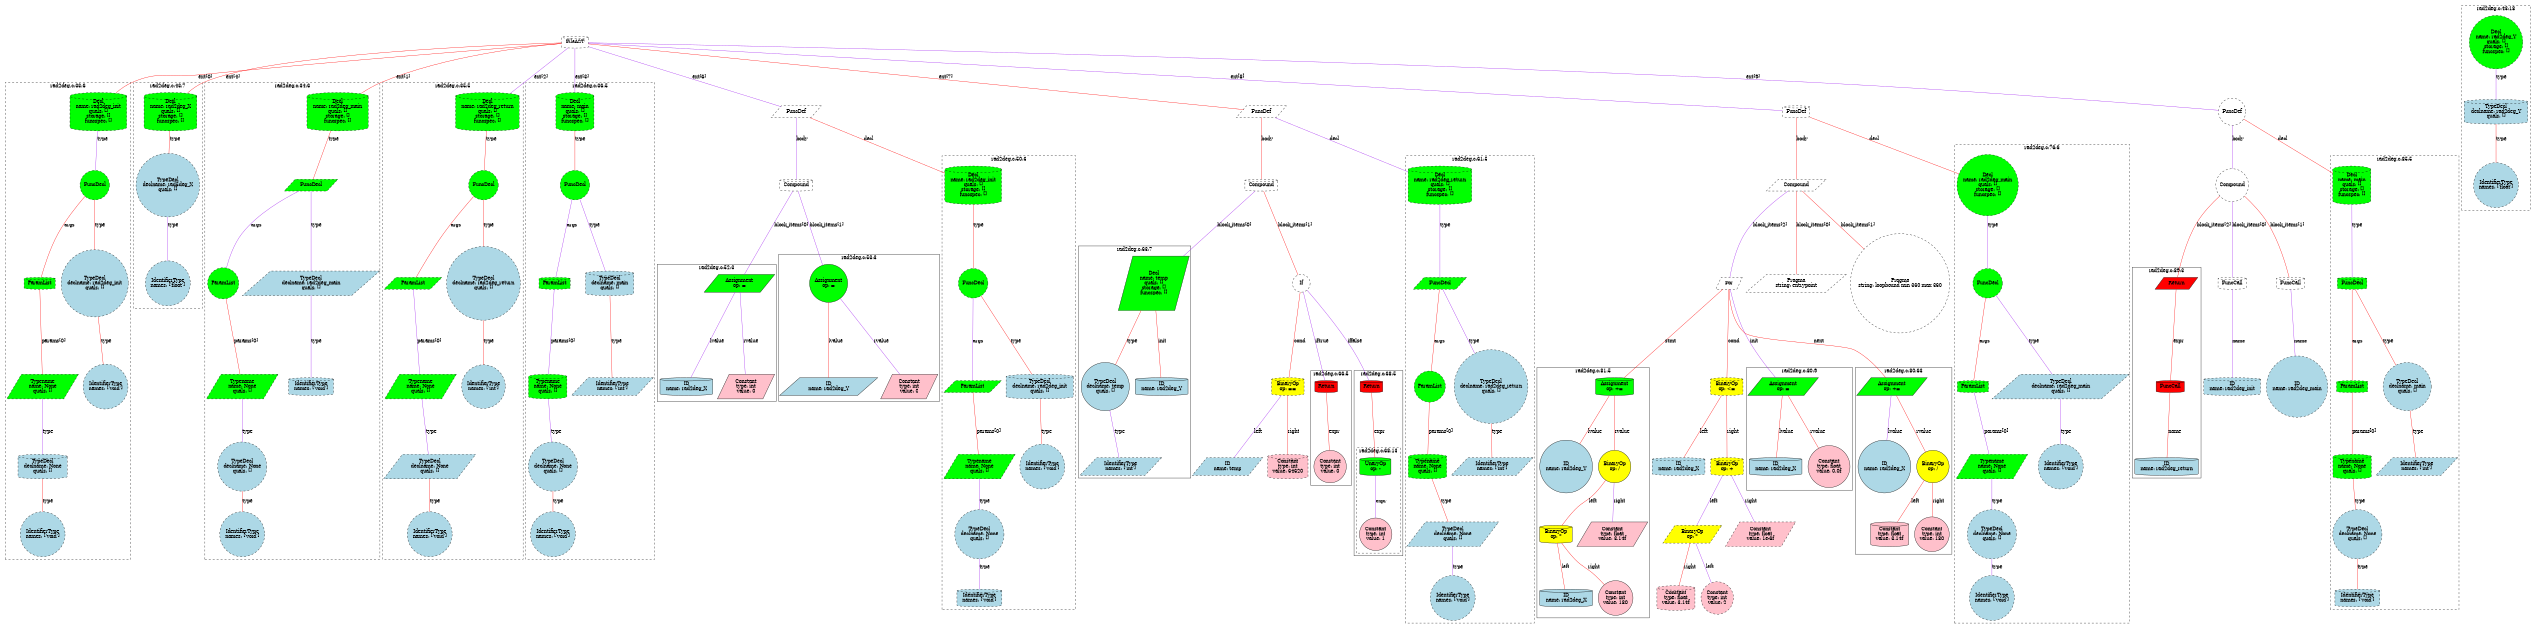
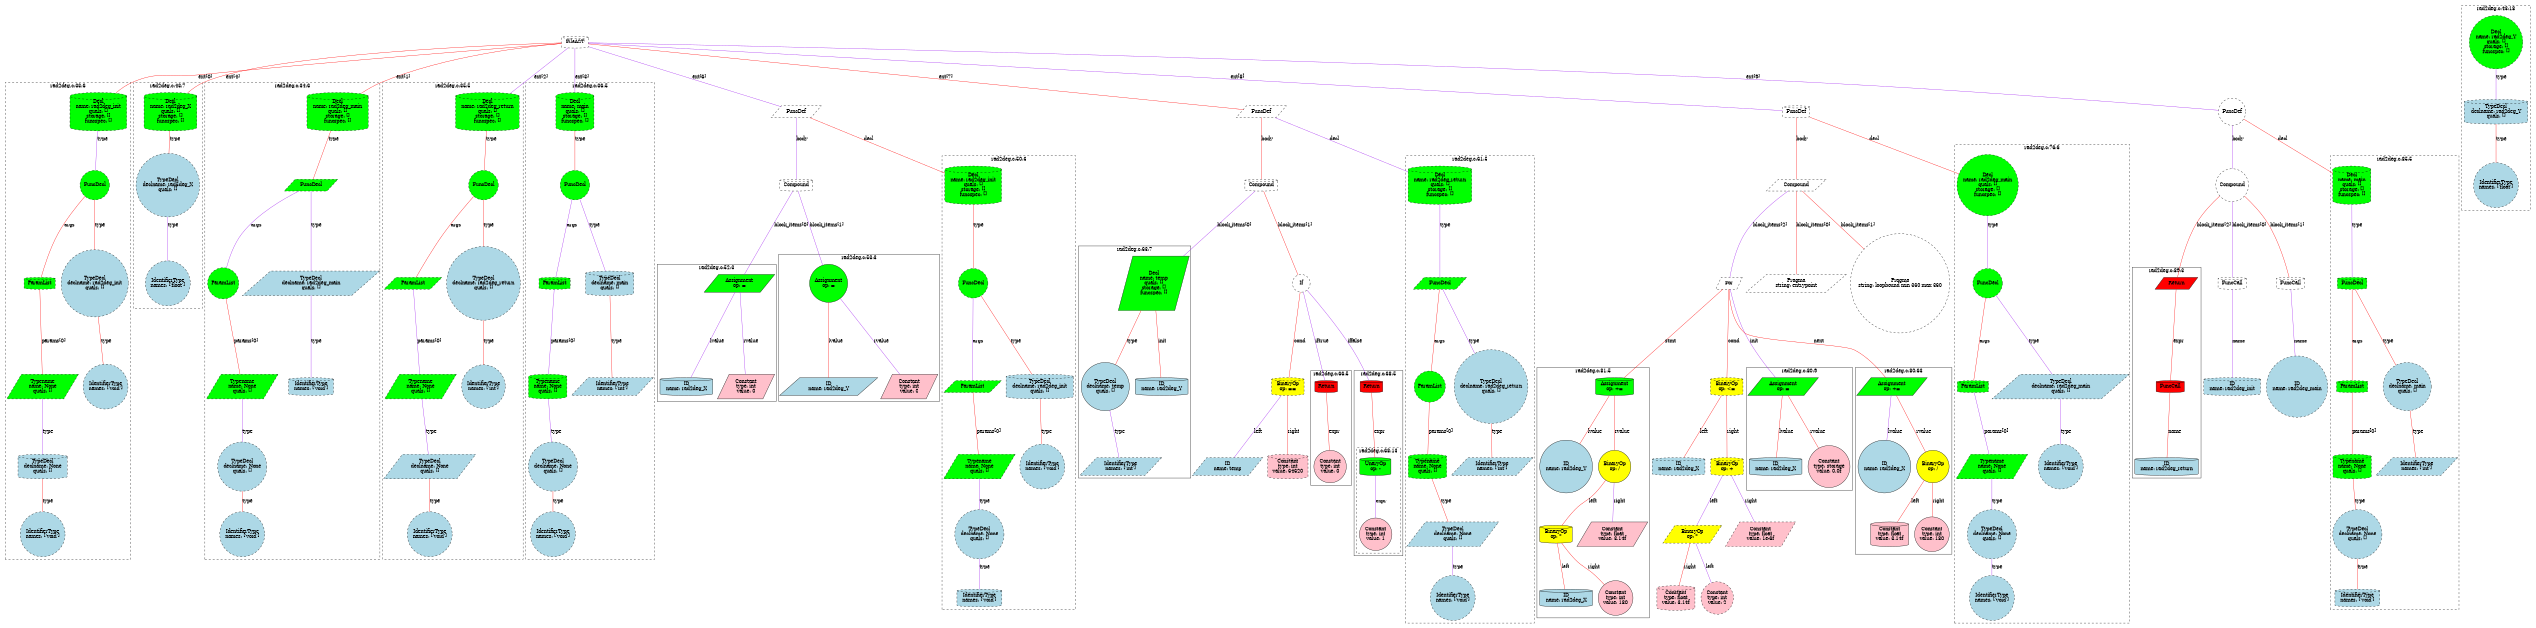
node "Constant type: float value: 0.0f": label "Constant type: float value: 0.0f" -> "Constant type: storage value: 0.0f"
